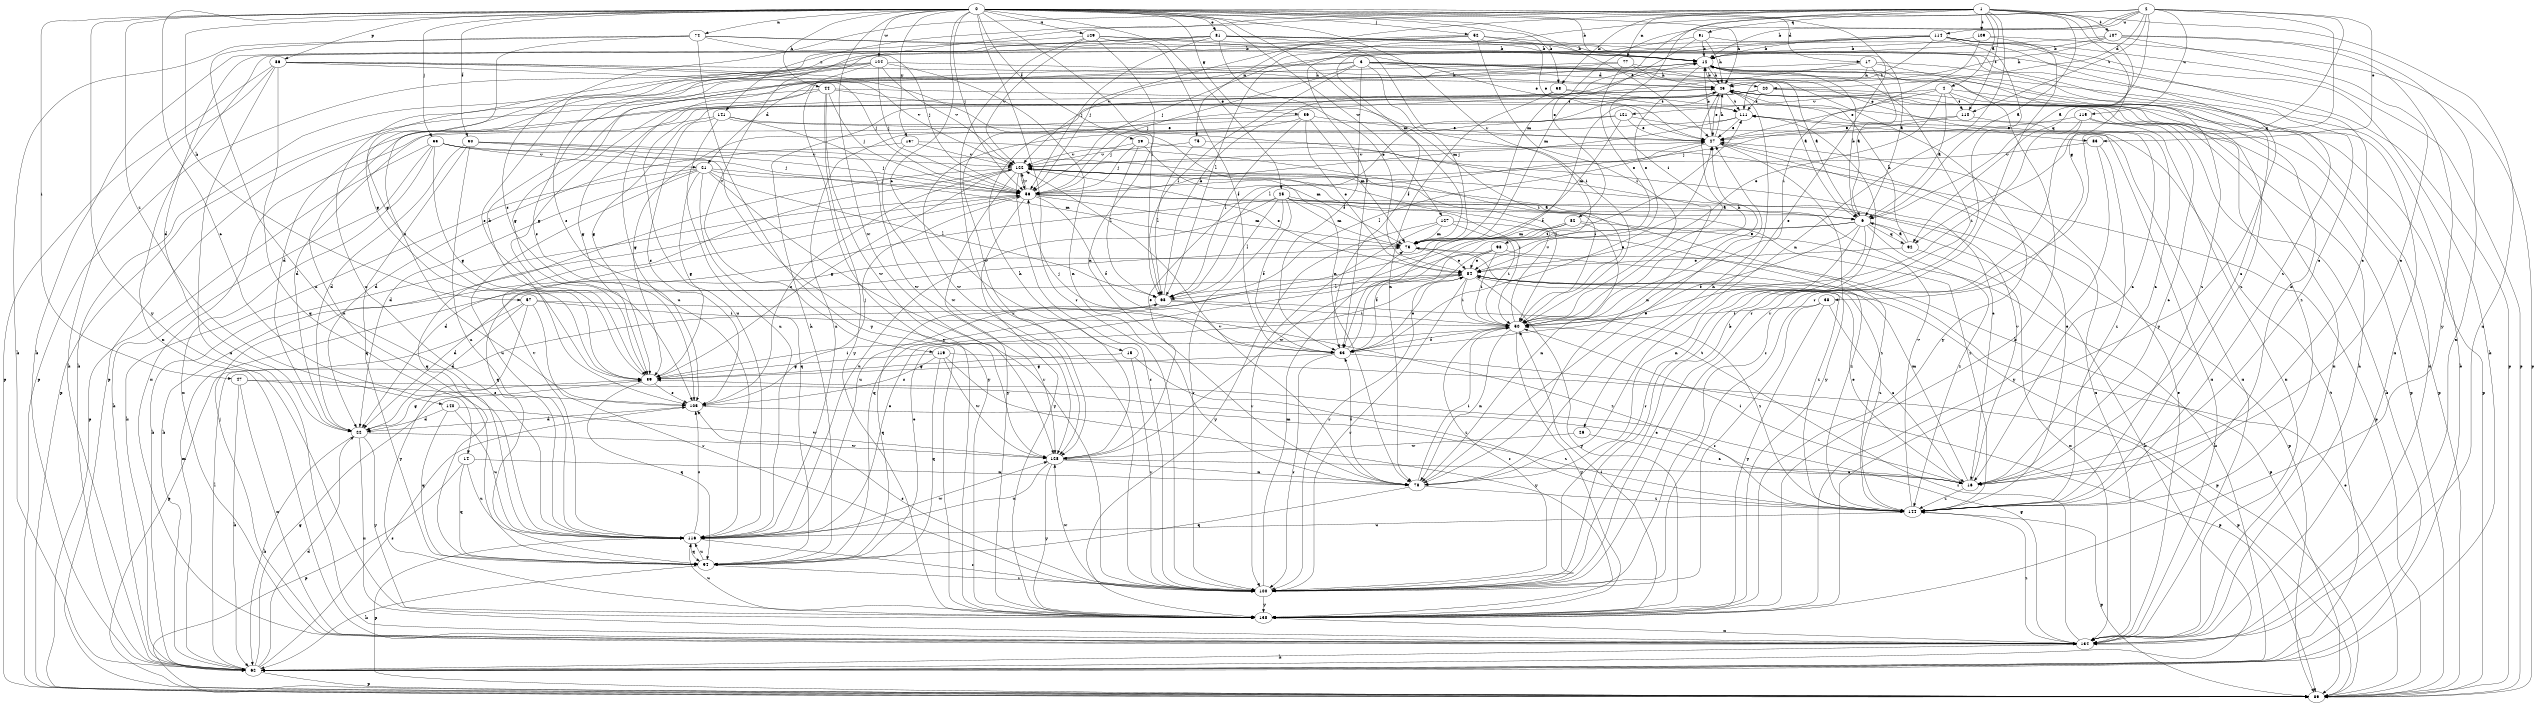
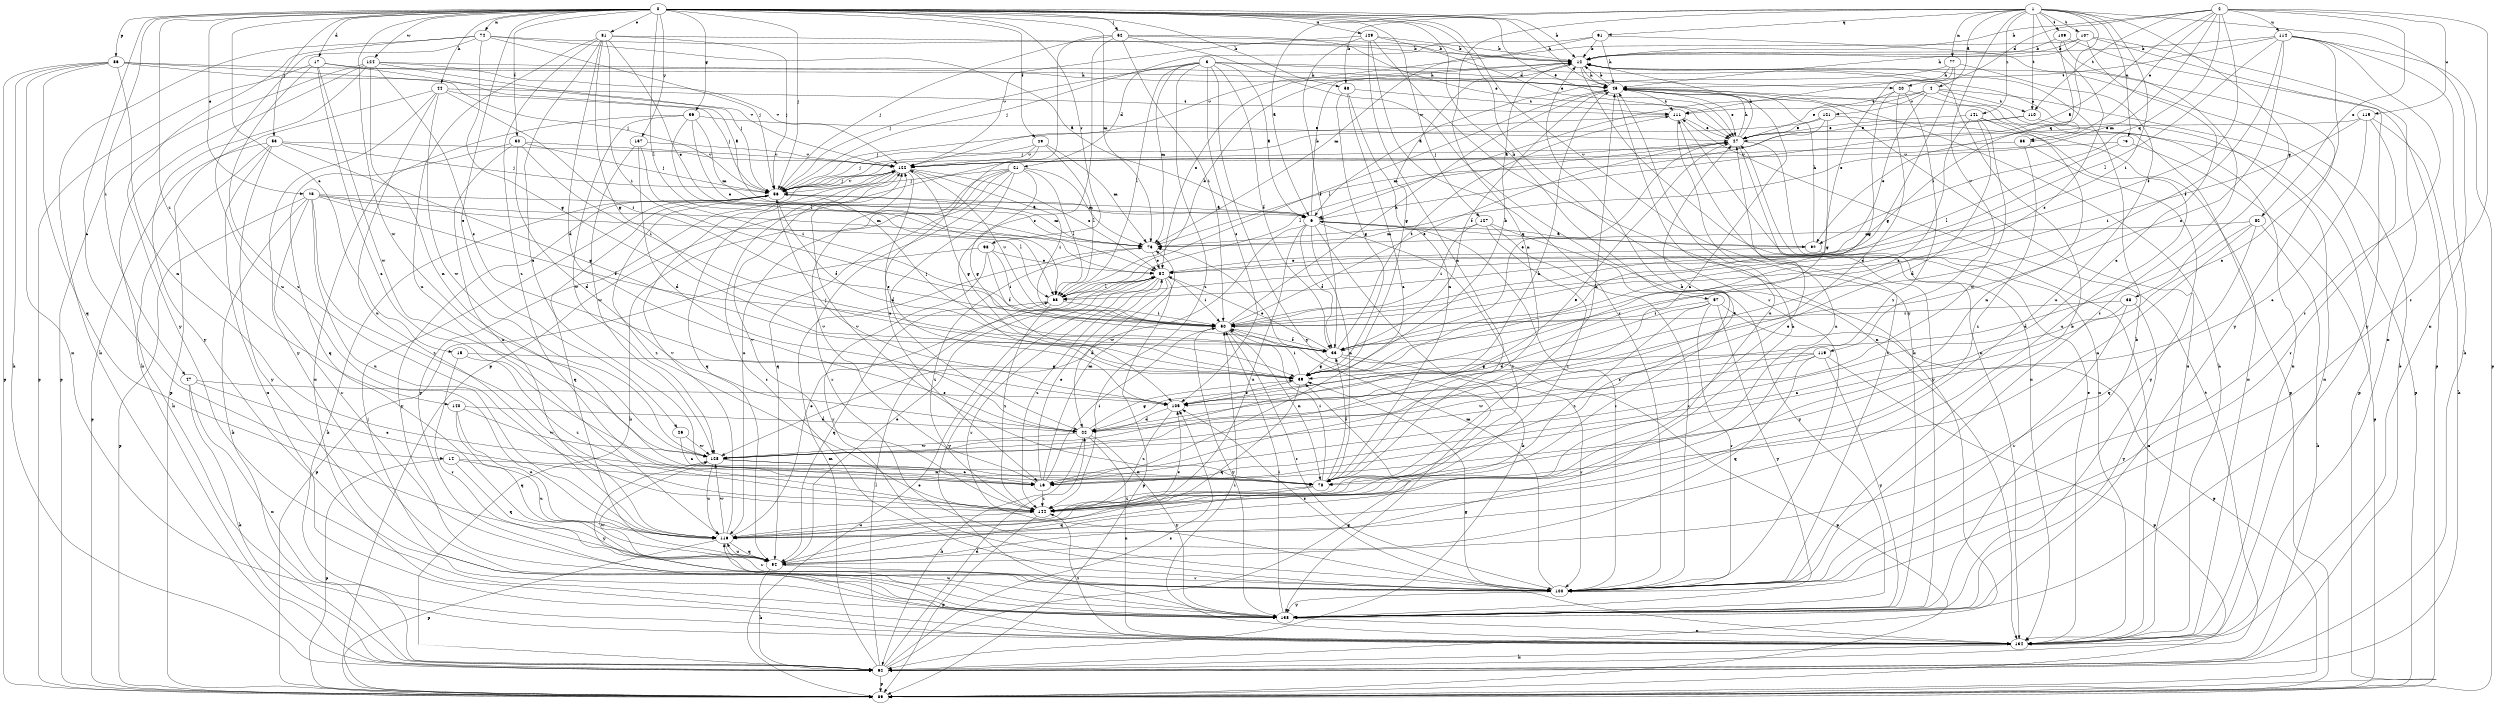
edge "53" -> "21": now "53" -> "122"
